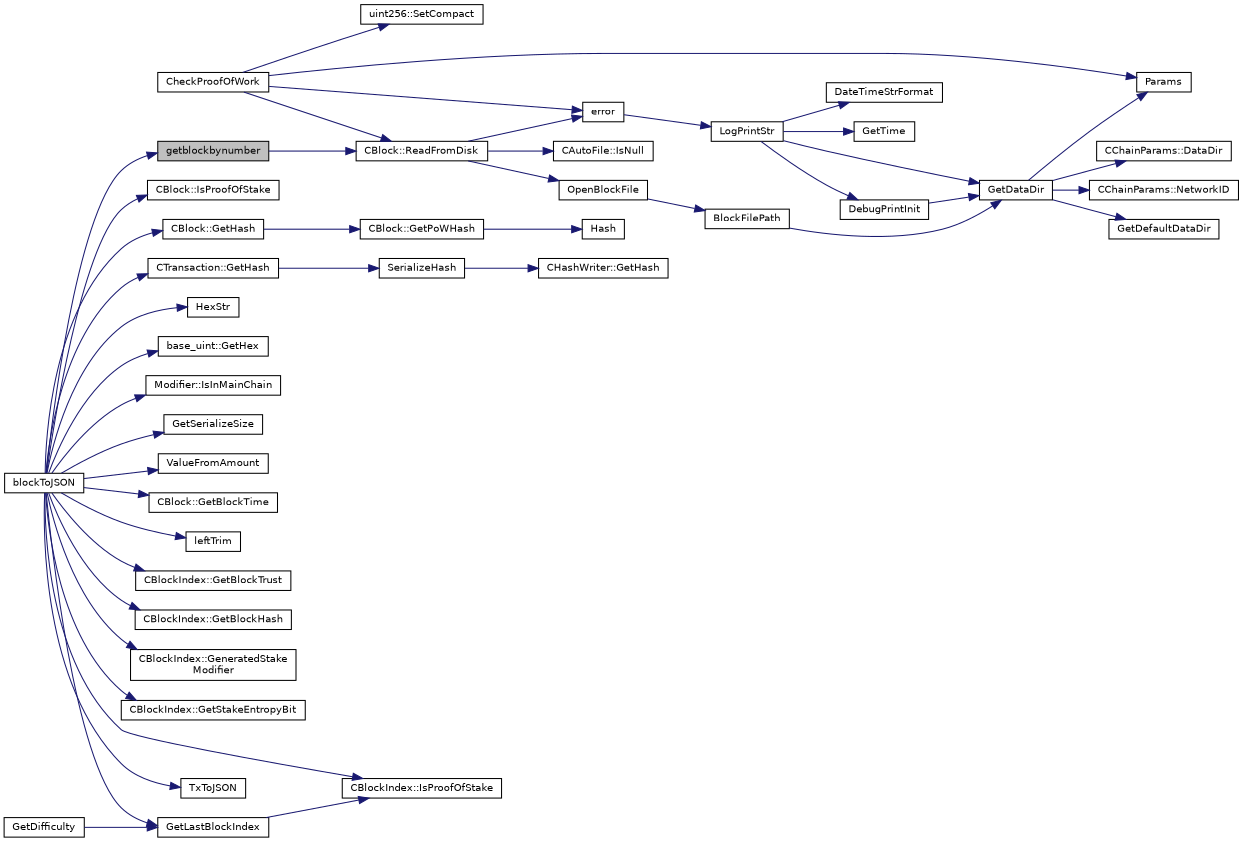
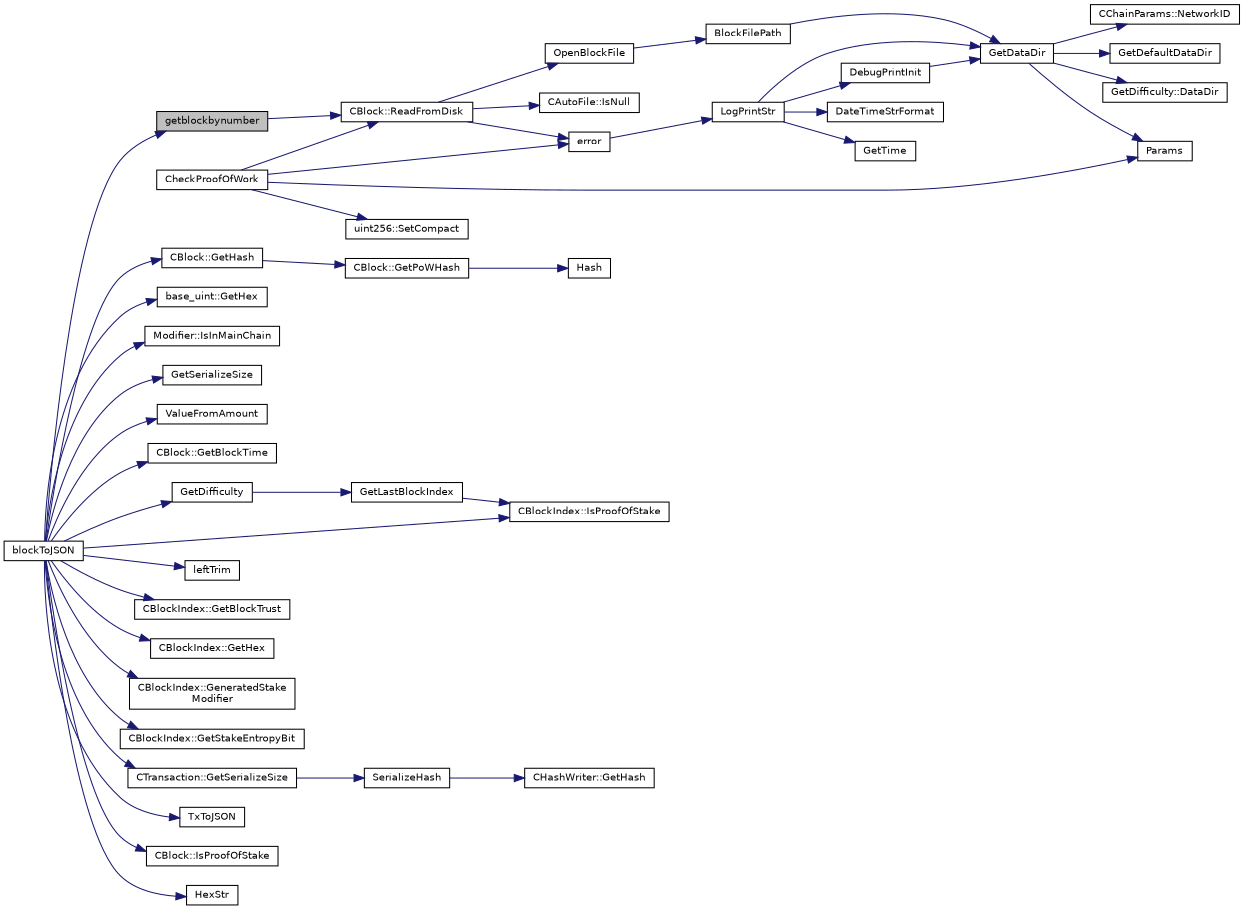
node "CChainParams::DataDir": label "CChainParams::DataDir" -> "GetDifficulty::DataDir"
node "CTransaction::GetHash": label "CTransaction::GetHash" -> "CTransaction::GetSerializeSize"
node "CBlockIndex::GetBlockHash": label "CBlockIndex::GetBlockHash" -> "CBlockIndex::GetHex"
edge "blockToJSON" -> "GetLastBlockIndex": now "blockToJSON" -> "GetDifficulty"
